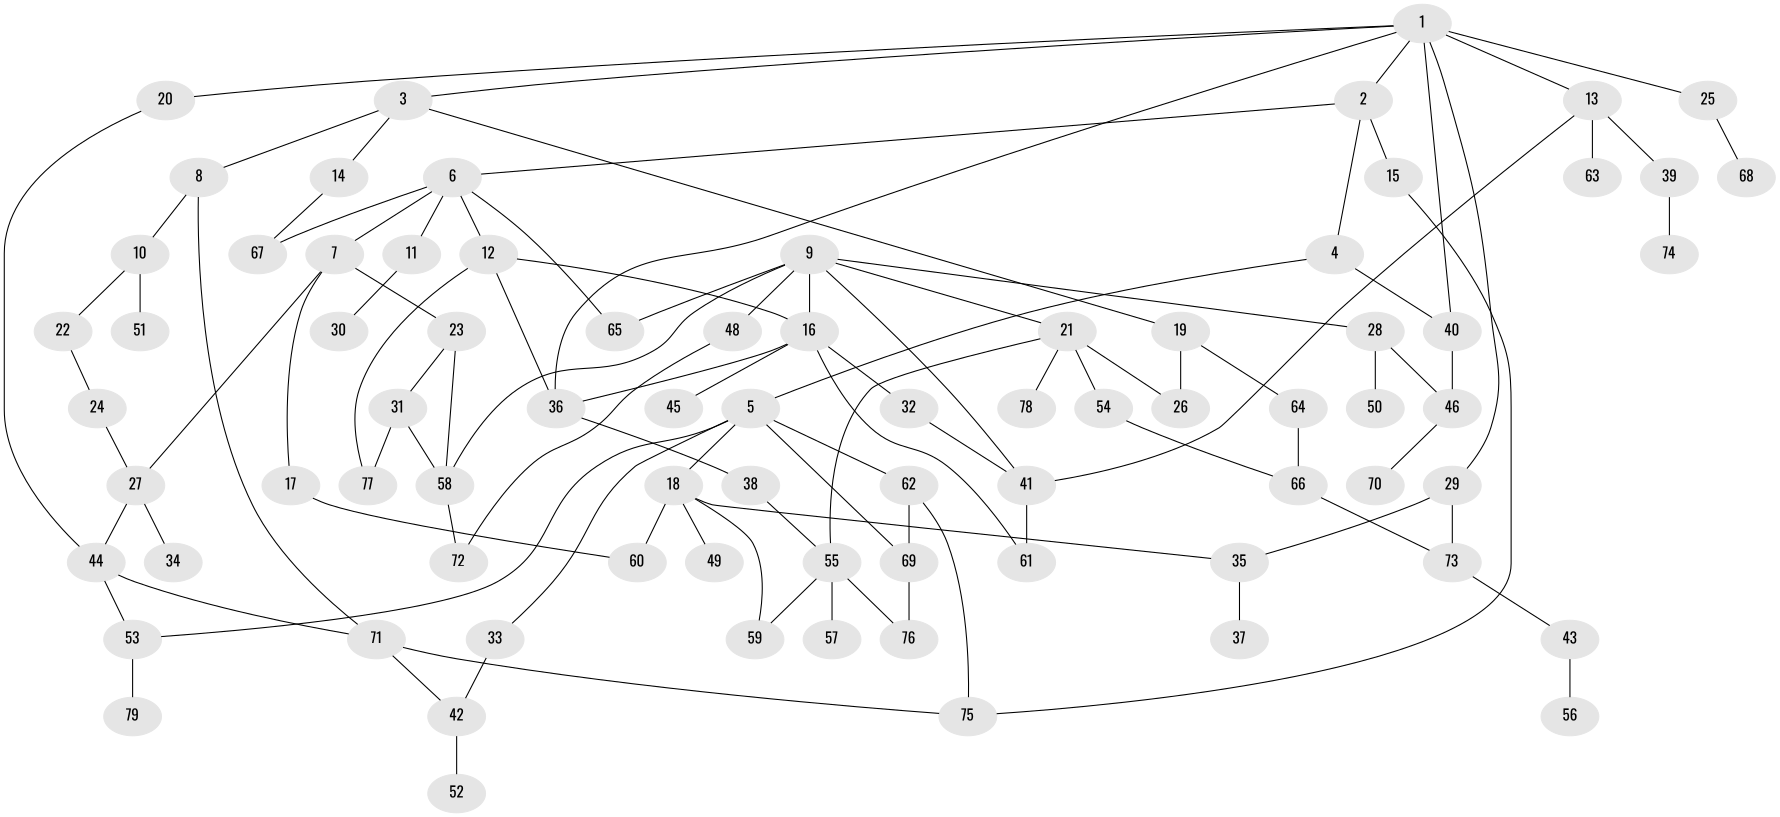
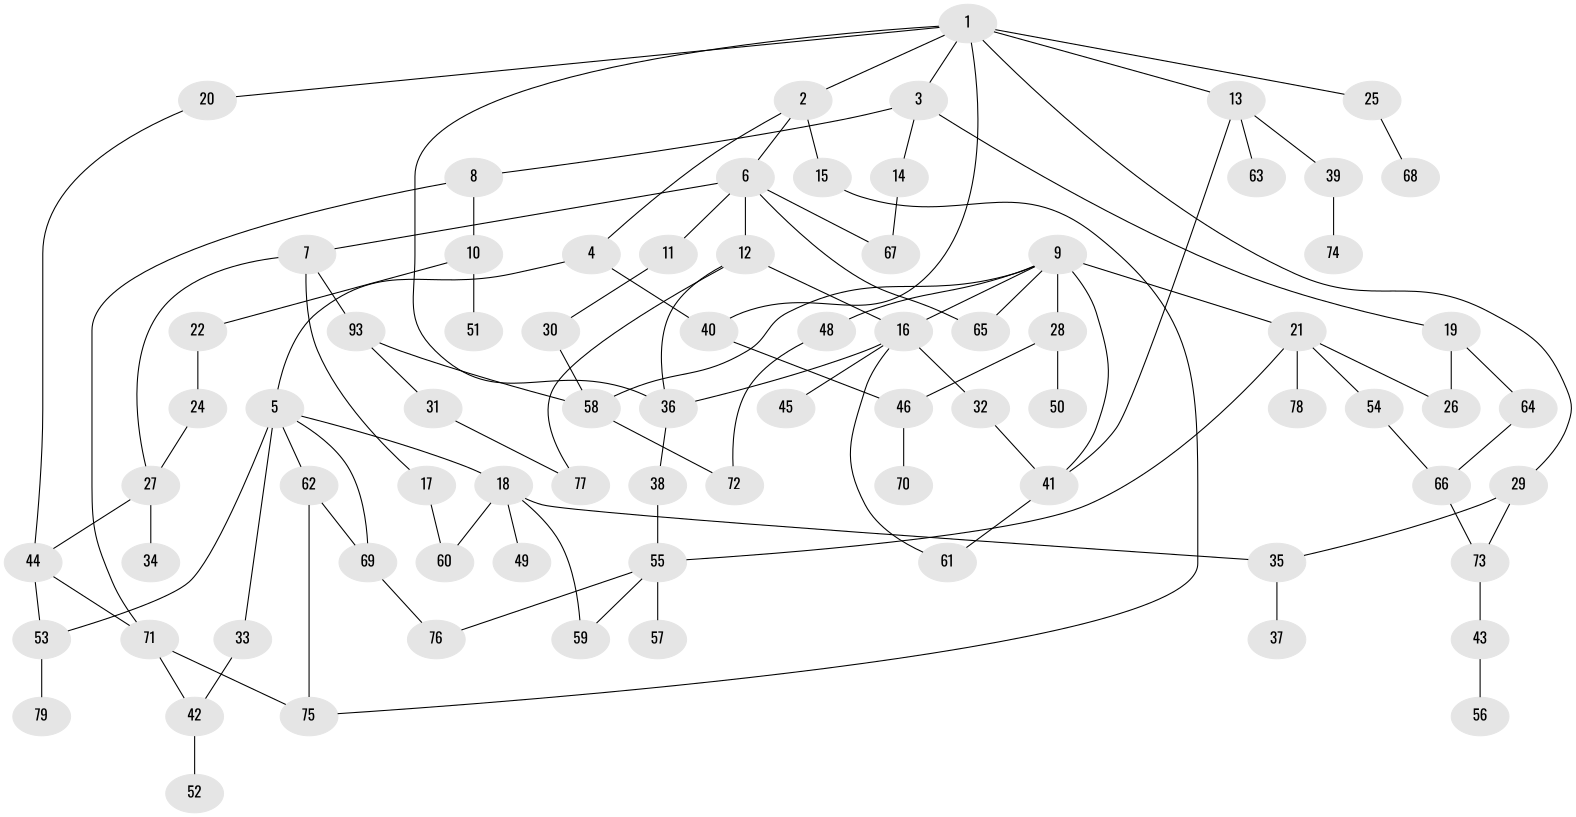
node "23": label "23" -> "93"
edge "31" -- "58": now "30" -- "58"
